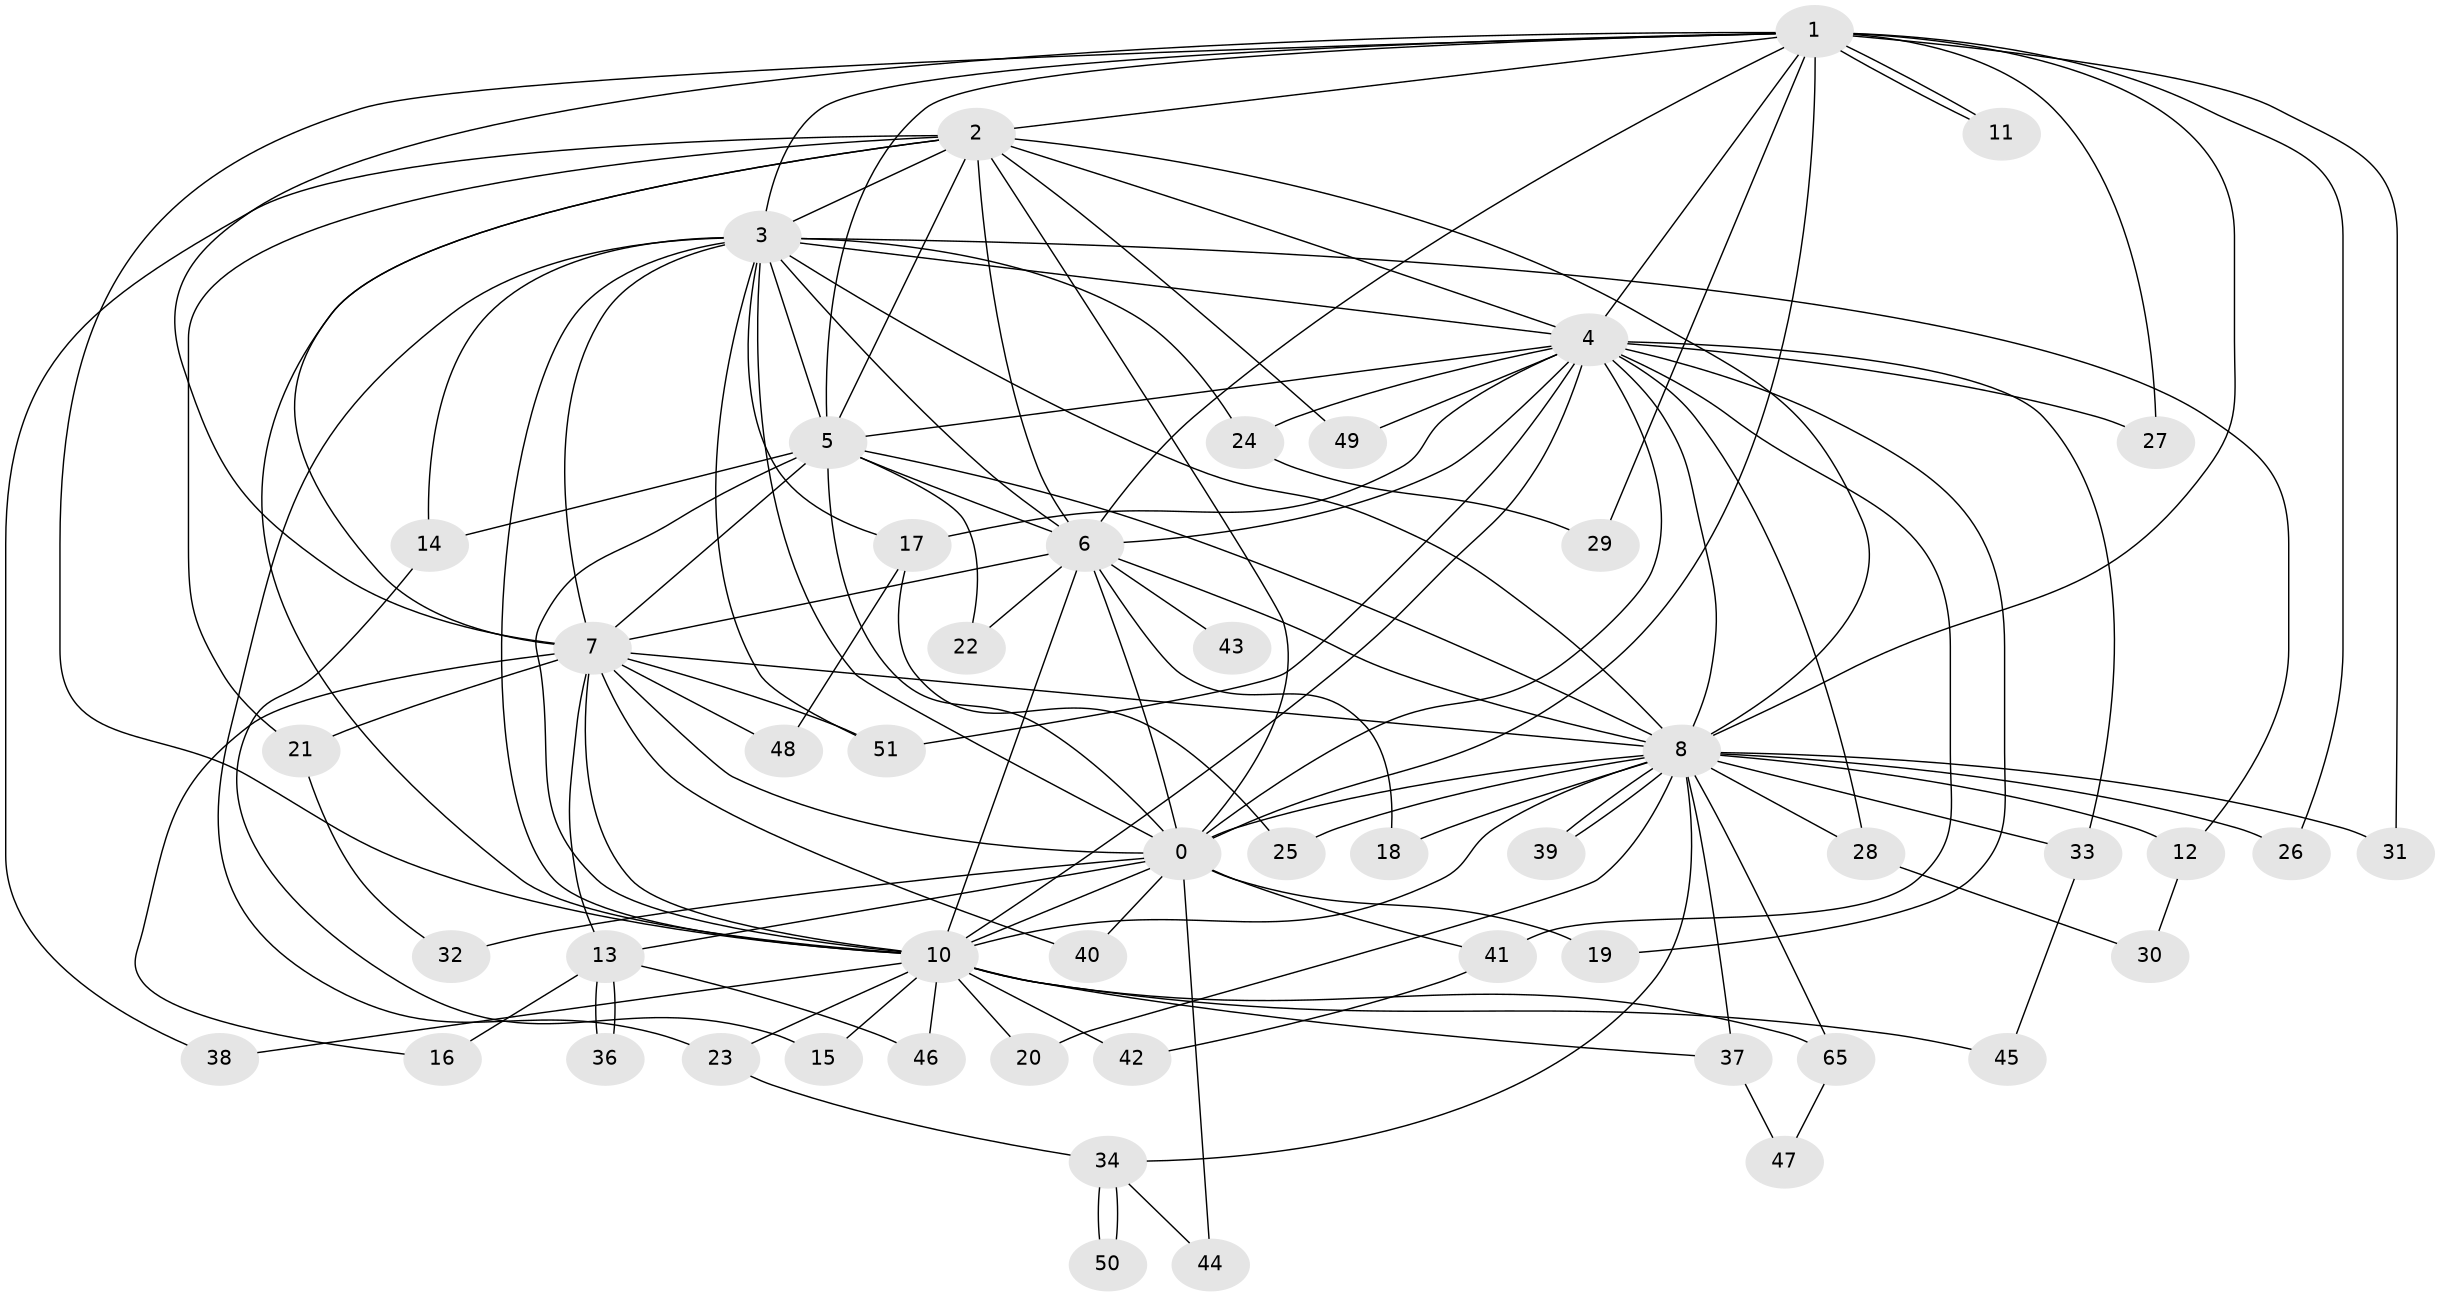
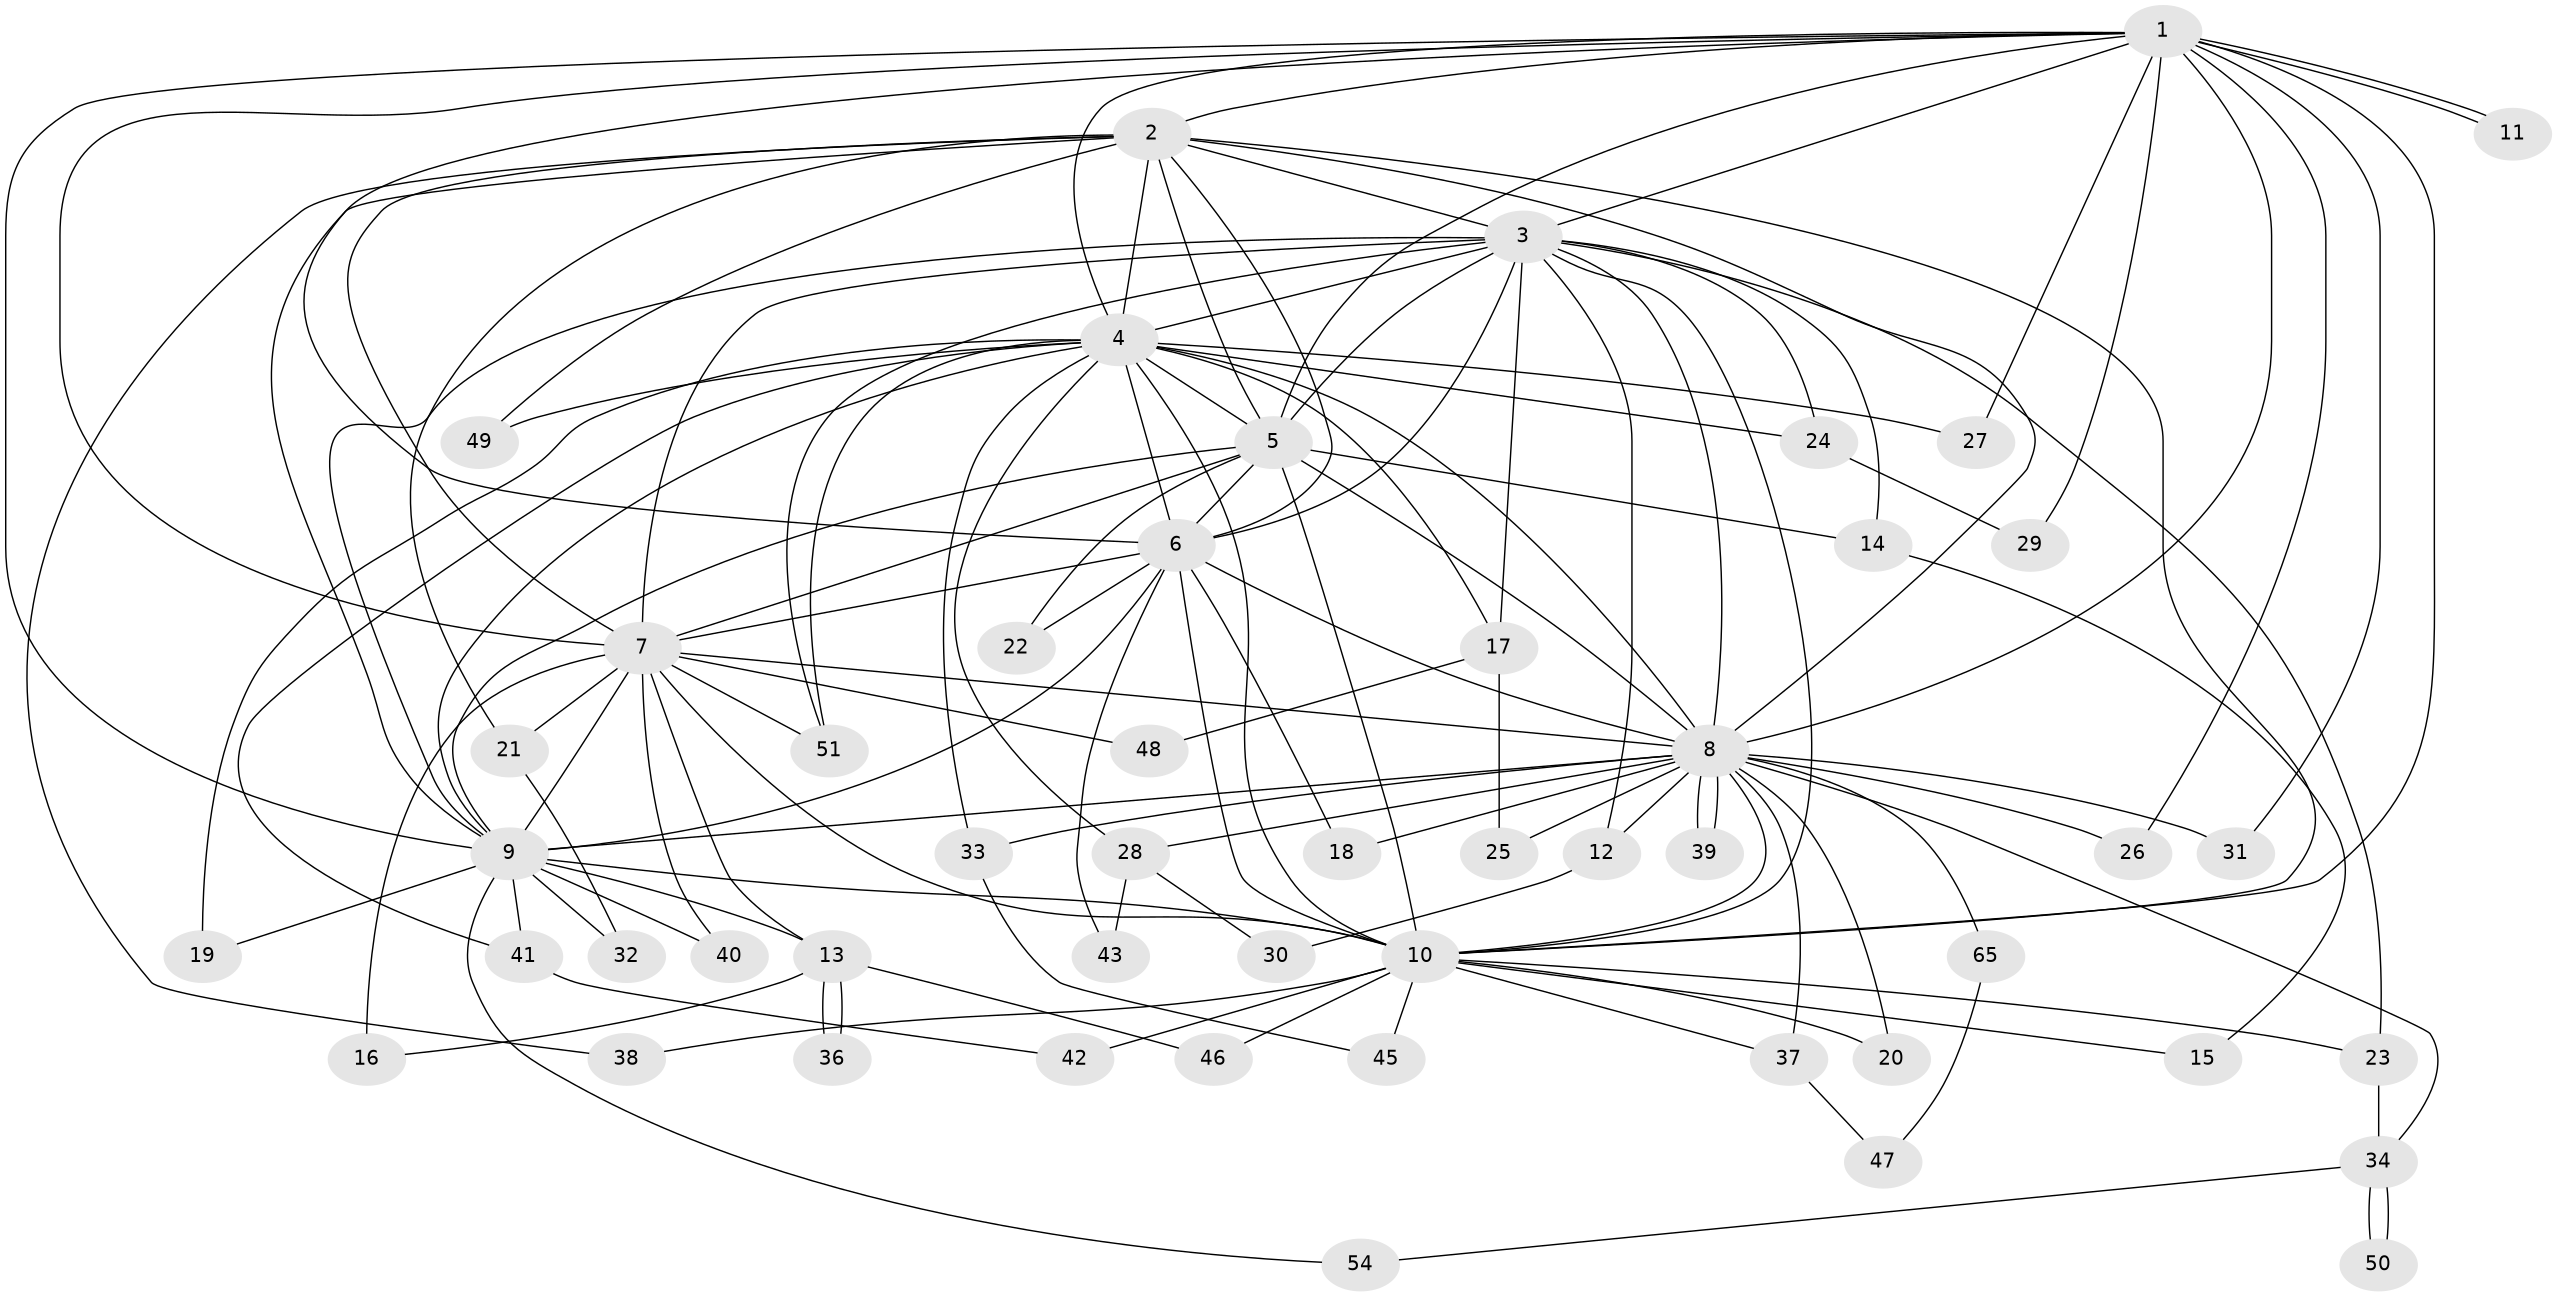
node "0": label "0" -> "9"
edge "28" -- "43": added
edge "10" -- "65": removed
node "44": label "44" -> "54"
